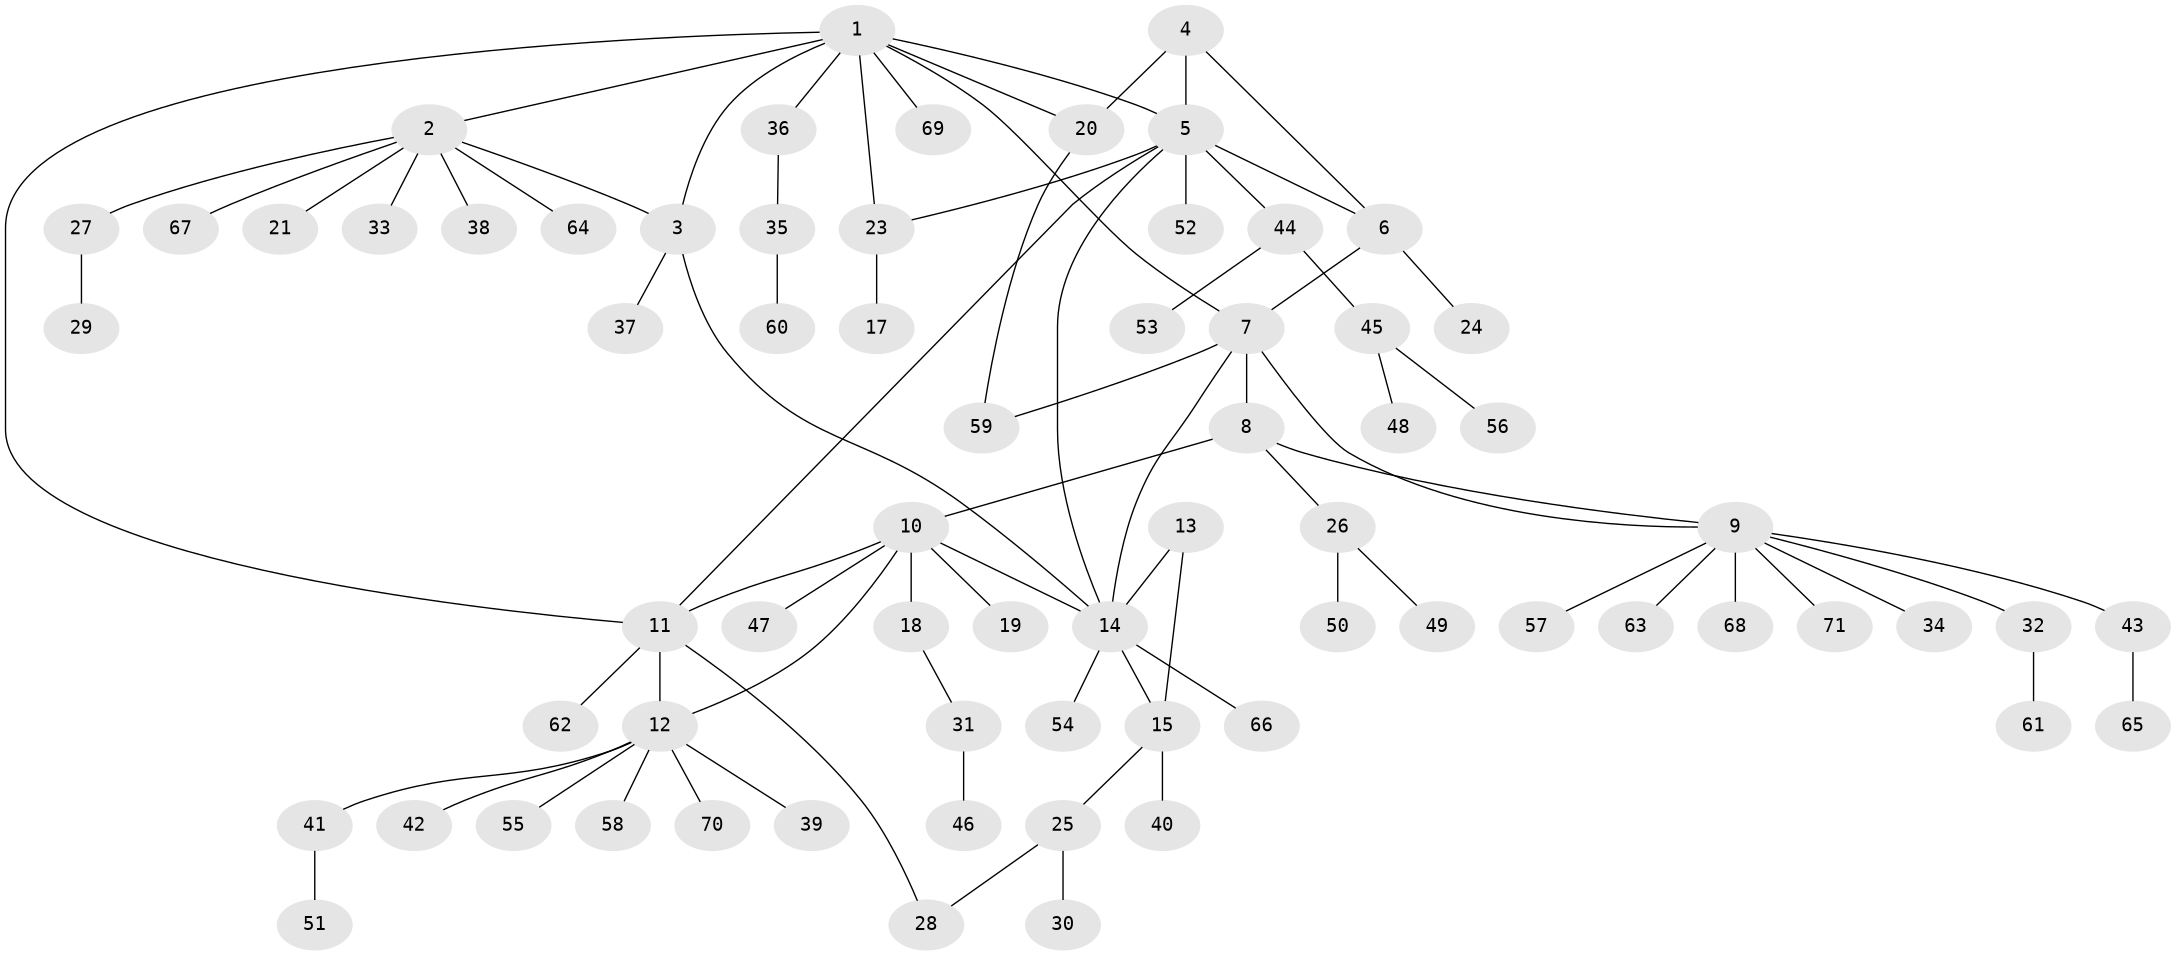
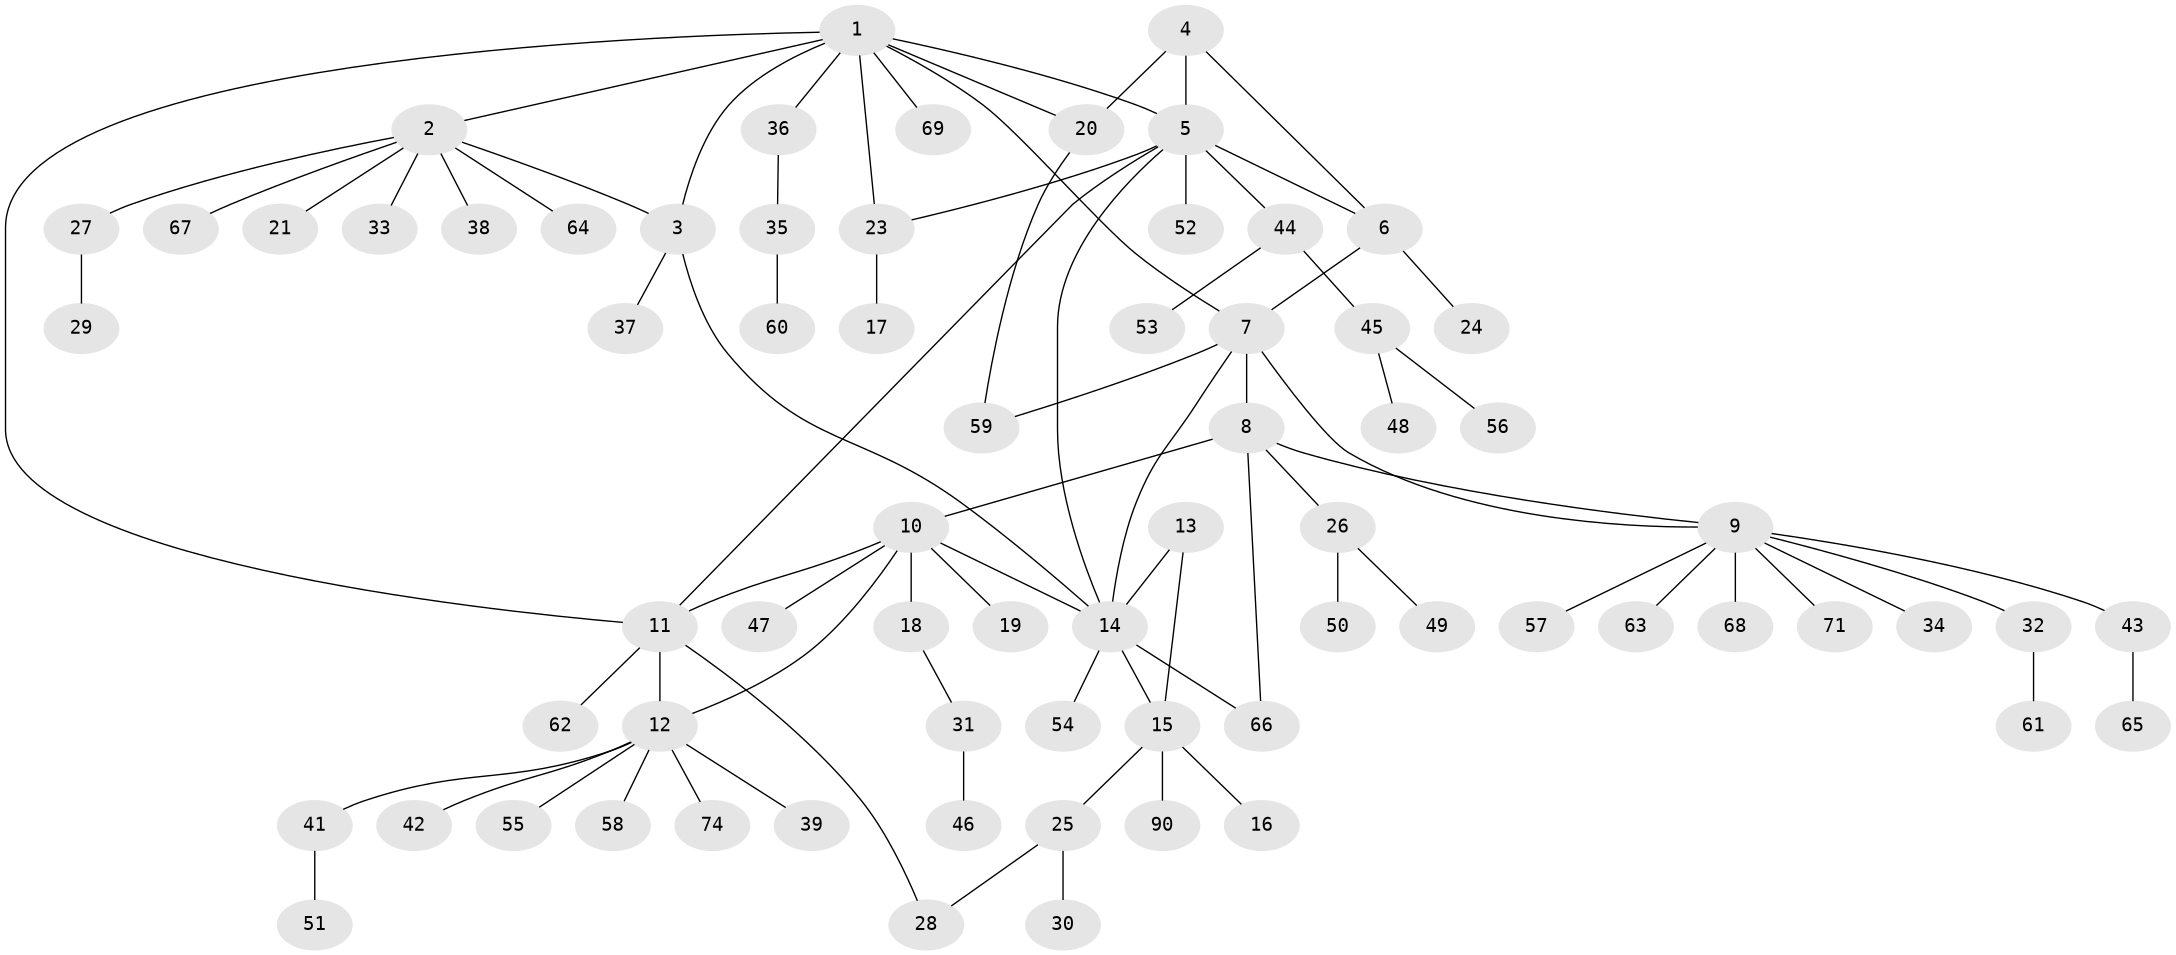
edge "8" -- "66": added
node "70": label "70" -> "74"
node "40": label "40" -> "90"
node "16": added
